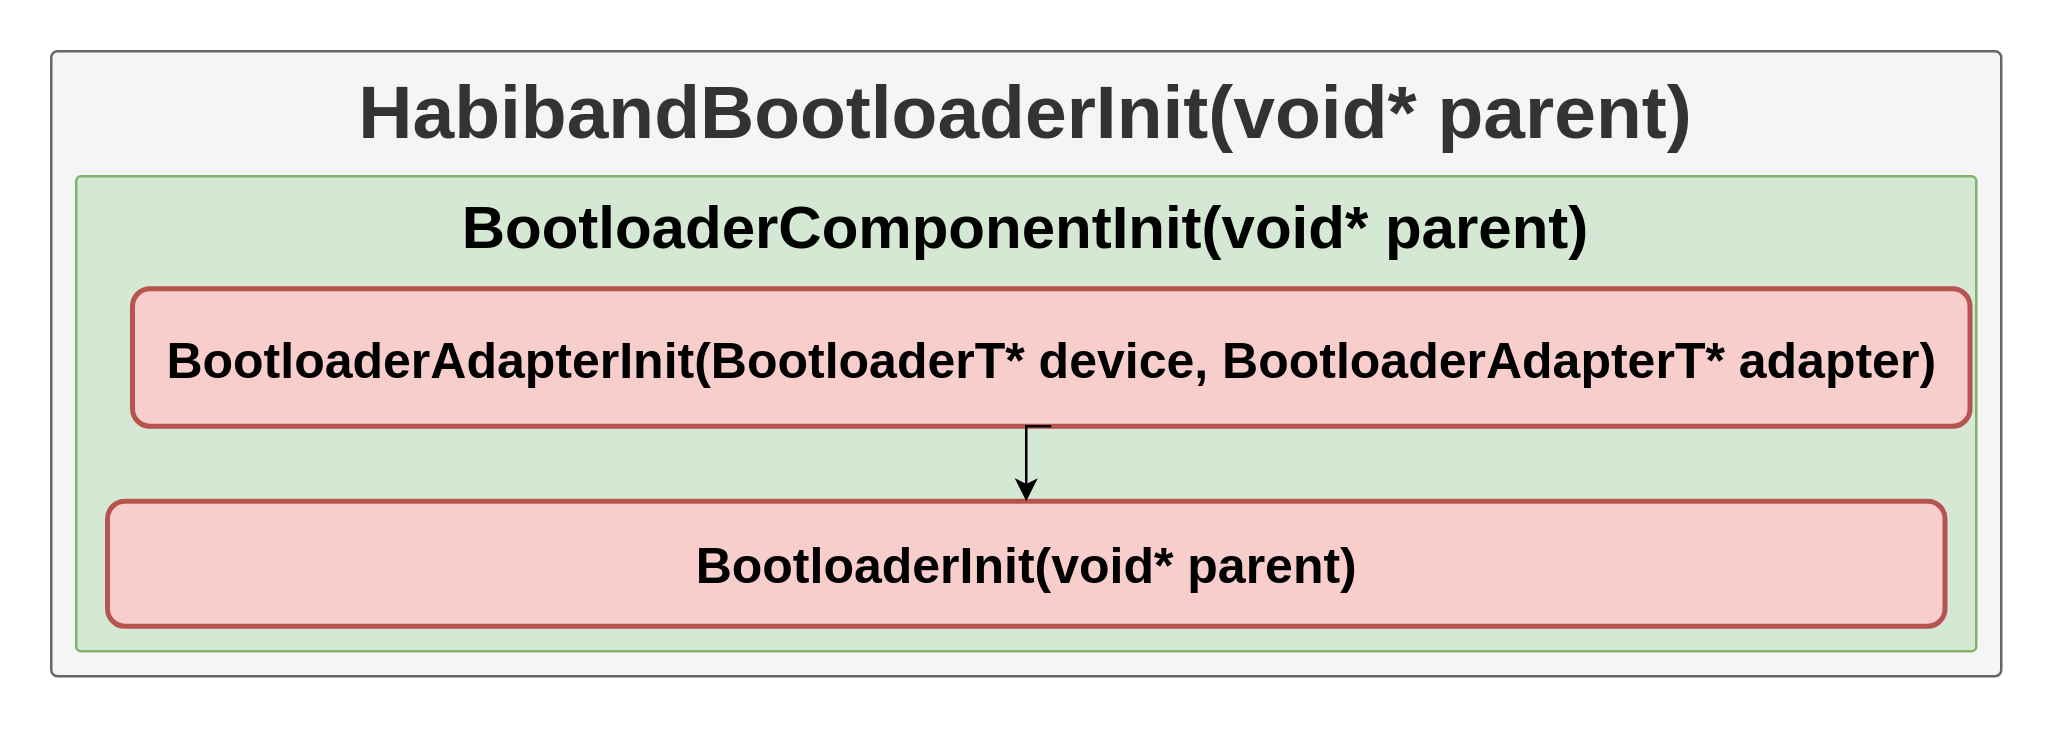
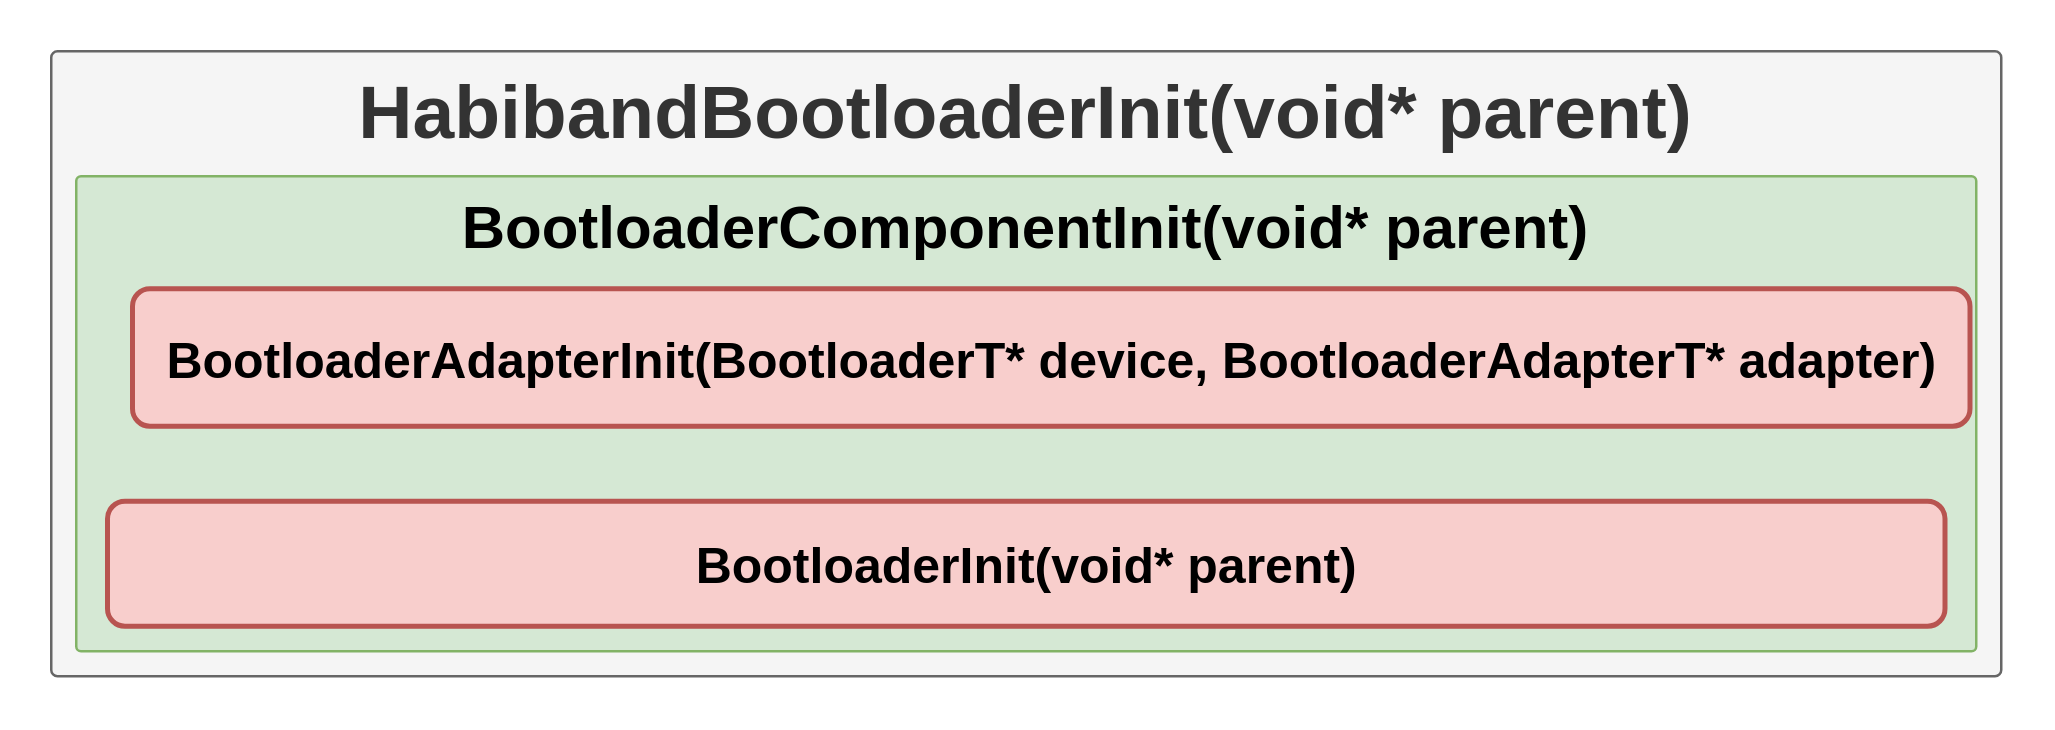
edge "BootloaderAdapterInit(BootloaderT* device, BootloaderAdapterT* adapter)" -> "BootloaderInit(void* parent)": removed
